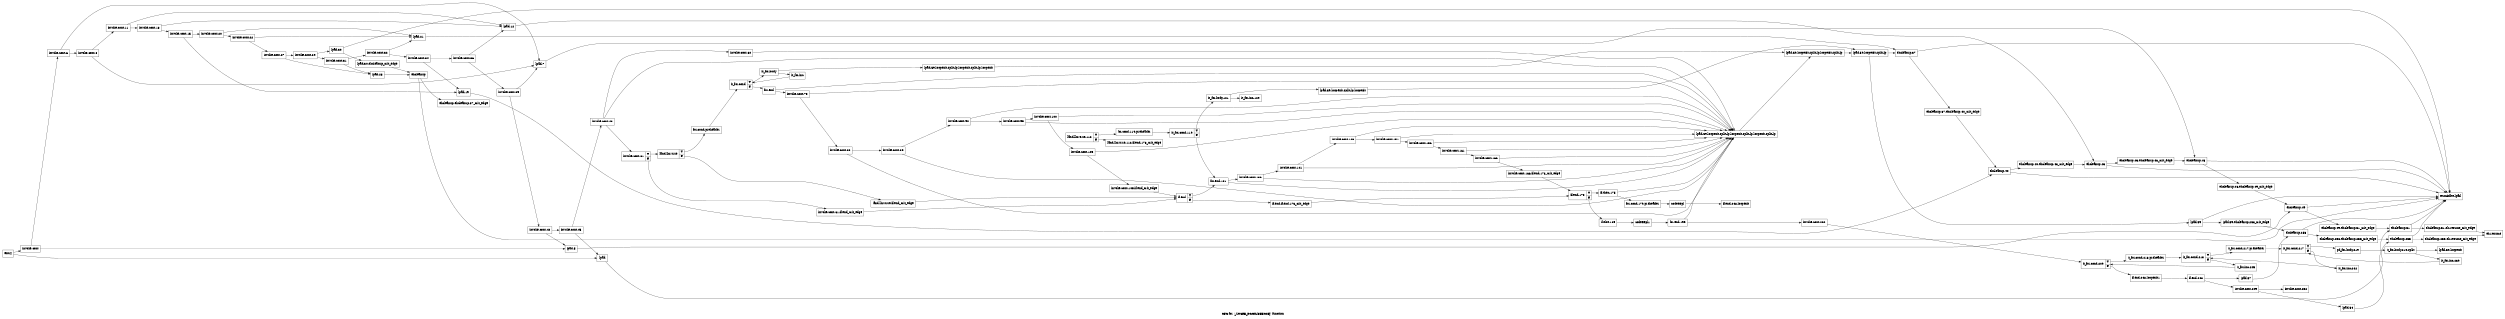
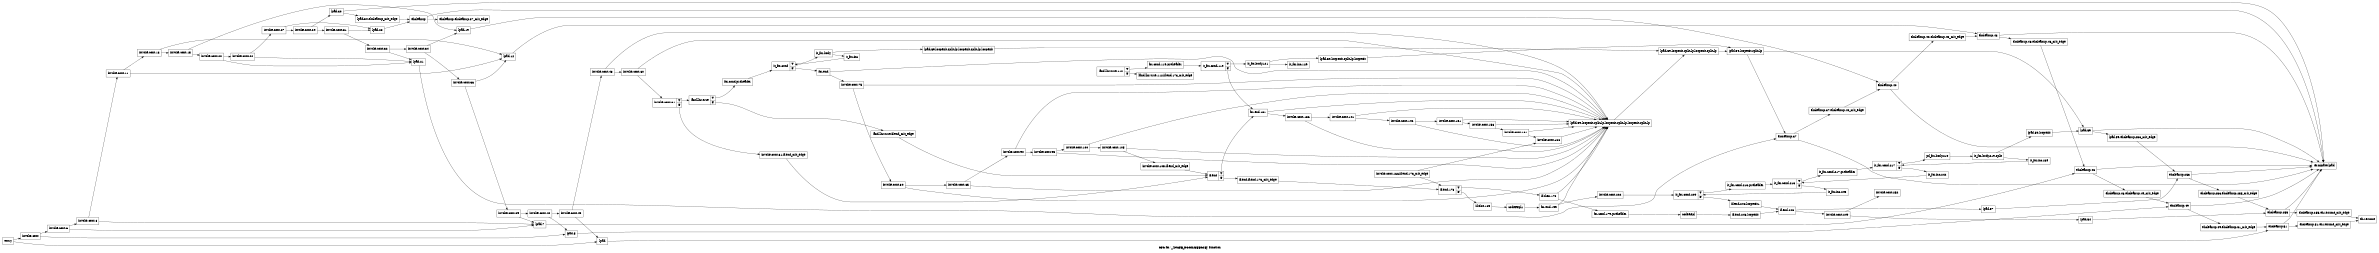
edge "lpad.59.loopexit" -> "lpad.59": added
edge "invoke.cont.48" -> "invoke.cont.61": now "invoke.cont.60" -> "invoke.cont.61"
edge "invoke.cont.166" -> "invoke.cont.166.if.end.173_crit_edge": reversed
edge "if.end.248.loopexit" -> "if.end.248": added
